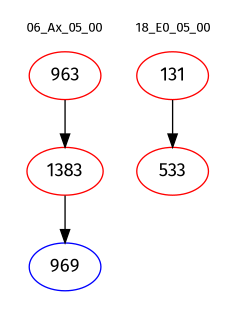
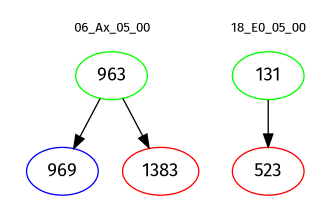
node "963": color red -> green
node "131": color red -> green
node "533": label "533" -> "523"
edge "1383" -> "969": now "963" -> "969"
